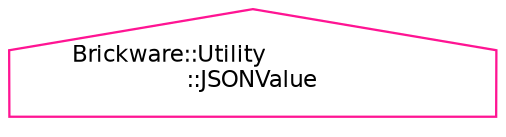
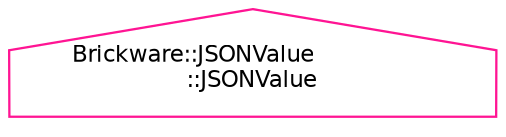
node "Brickware::Utility ::JSONValue": label "Brickware::Utility ::JSONValue" -> "Brickware::JSONValue ::JSONValue"
